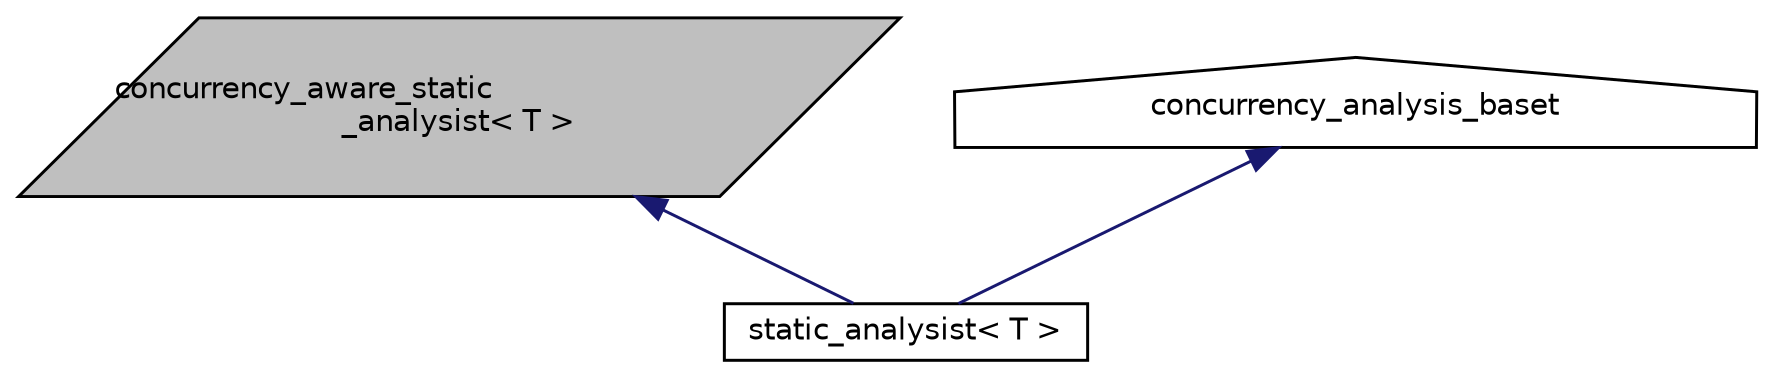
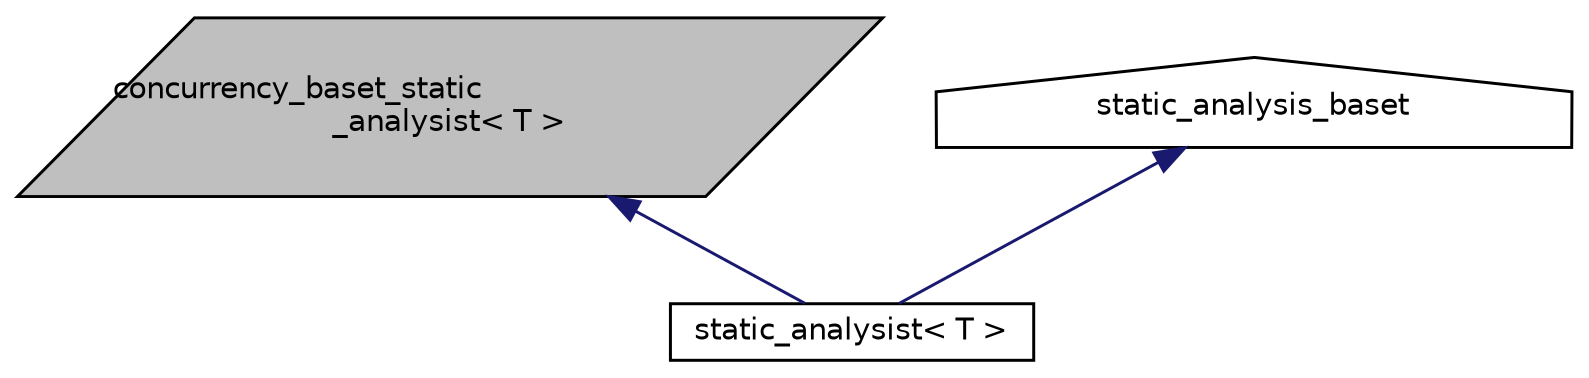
node "concurrency_aware_static _analysist< T >": label "concurrency_aware_static _analysist< T >" -> "concurrency_baset_static _analysist< T >"
node "concurrency_analysis_baset": label "concurrency_analysis_baset" -> "static_analysis_baset"
